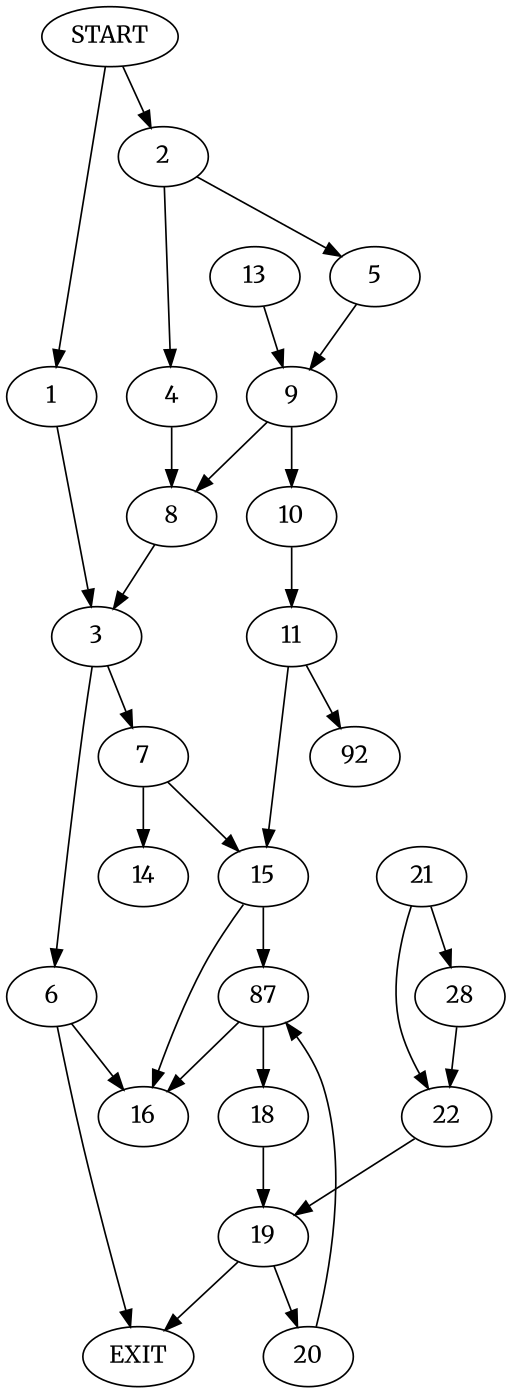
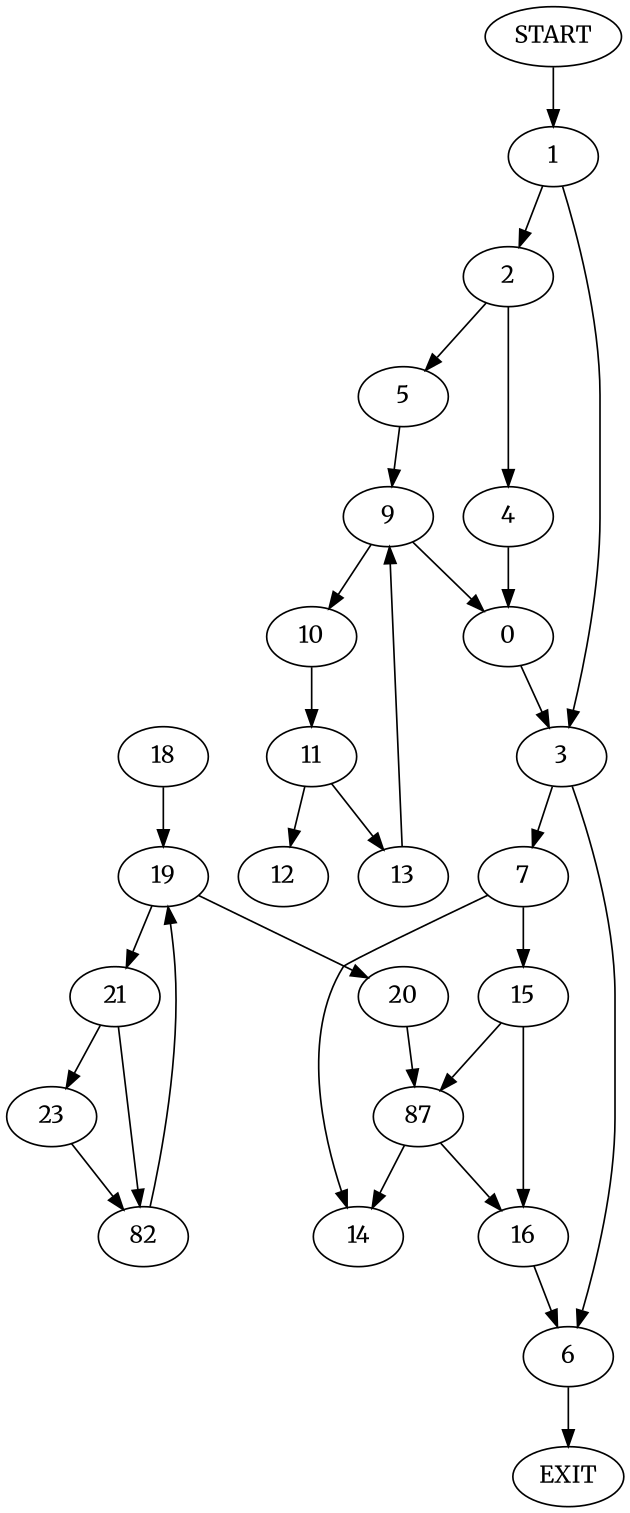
edge "START" -> "2": now "1" -> "2"
node "8": label "8" -> "0"
edge "11" -> "15": now "11" -> "13"
node "92": label "92" -> "12"
node "28": label "28" -> "23"
edge "87" -> "18": now "87" -> "14"
edge "6" -> "16": reversed
node "22": label "22" -> "82"
edge "19" -> "EXIT": now "19" -> "21"
